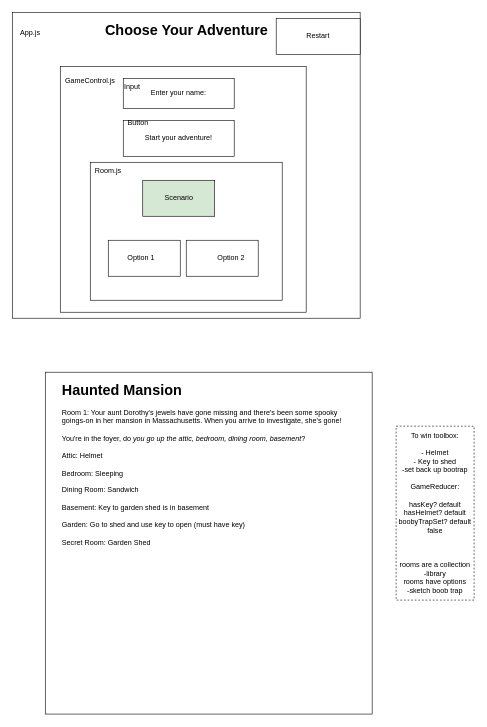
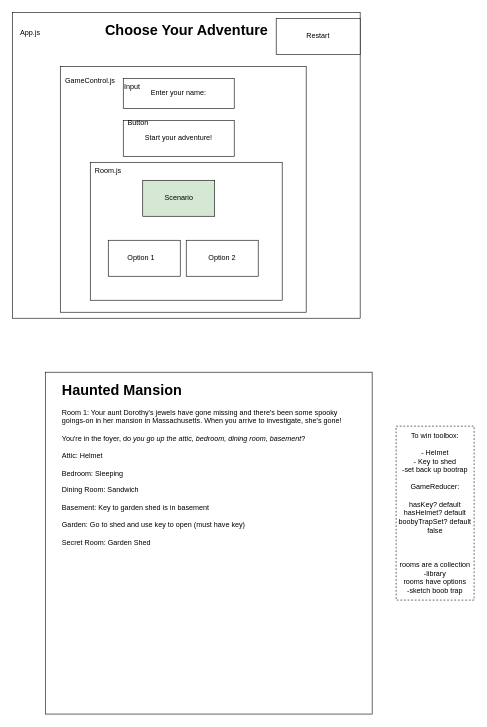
node "Option 2": moved (231, 258) -> (222, 258)
